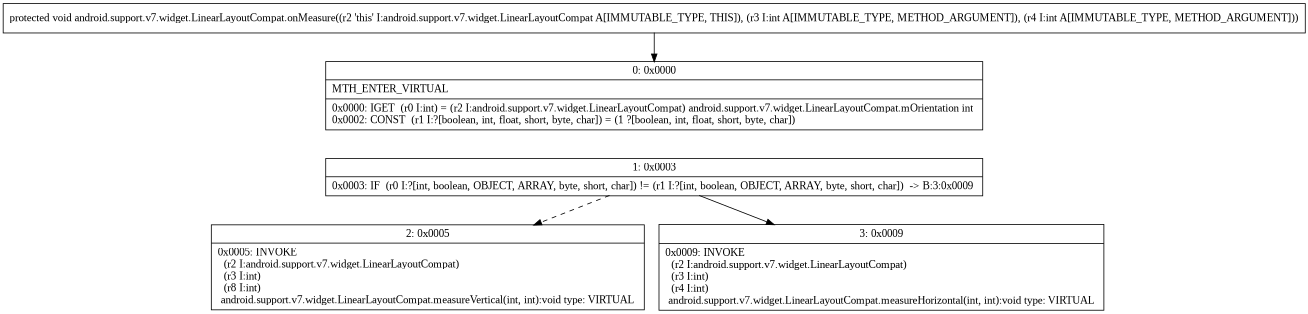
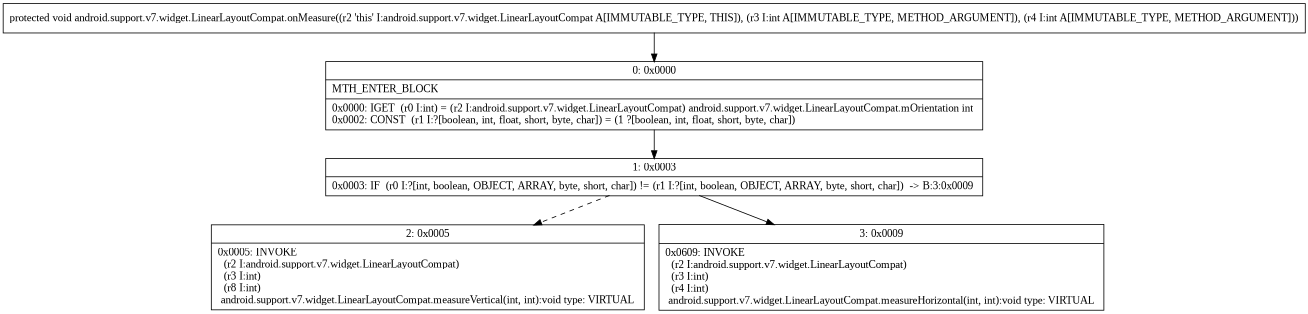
node "0: 0x0000": text "MTH_ENTER_VIRTUAL" -> "MTH_ENTER_BLOCK"
edge "0: 0x0000" -> "1: 0x0003": added
node "3: 0x0009": text "0x0009: INVOKE" -> "0x0609: INVOKE"
